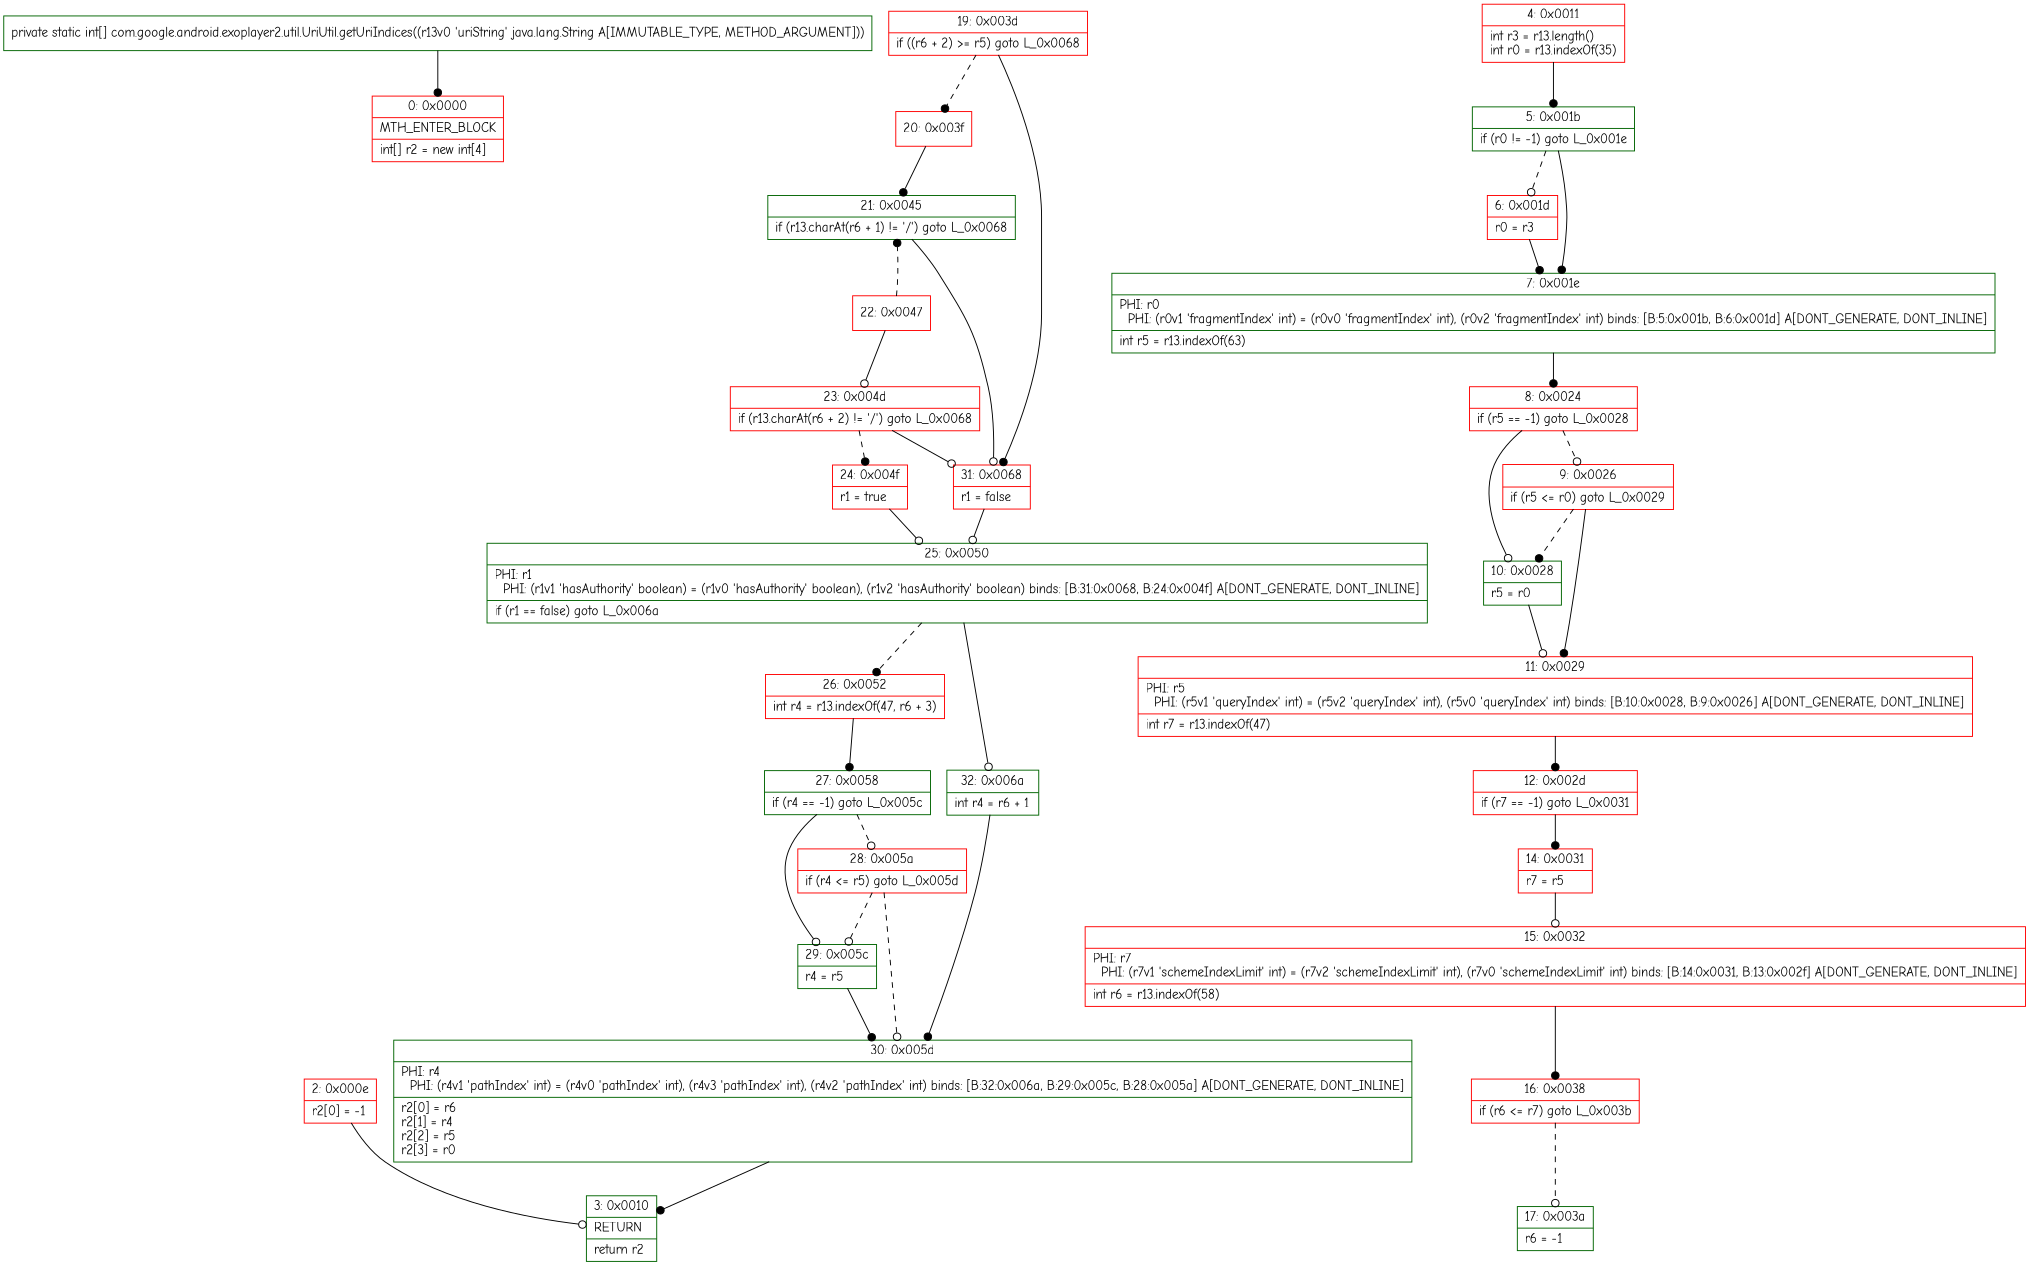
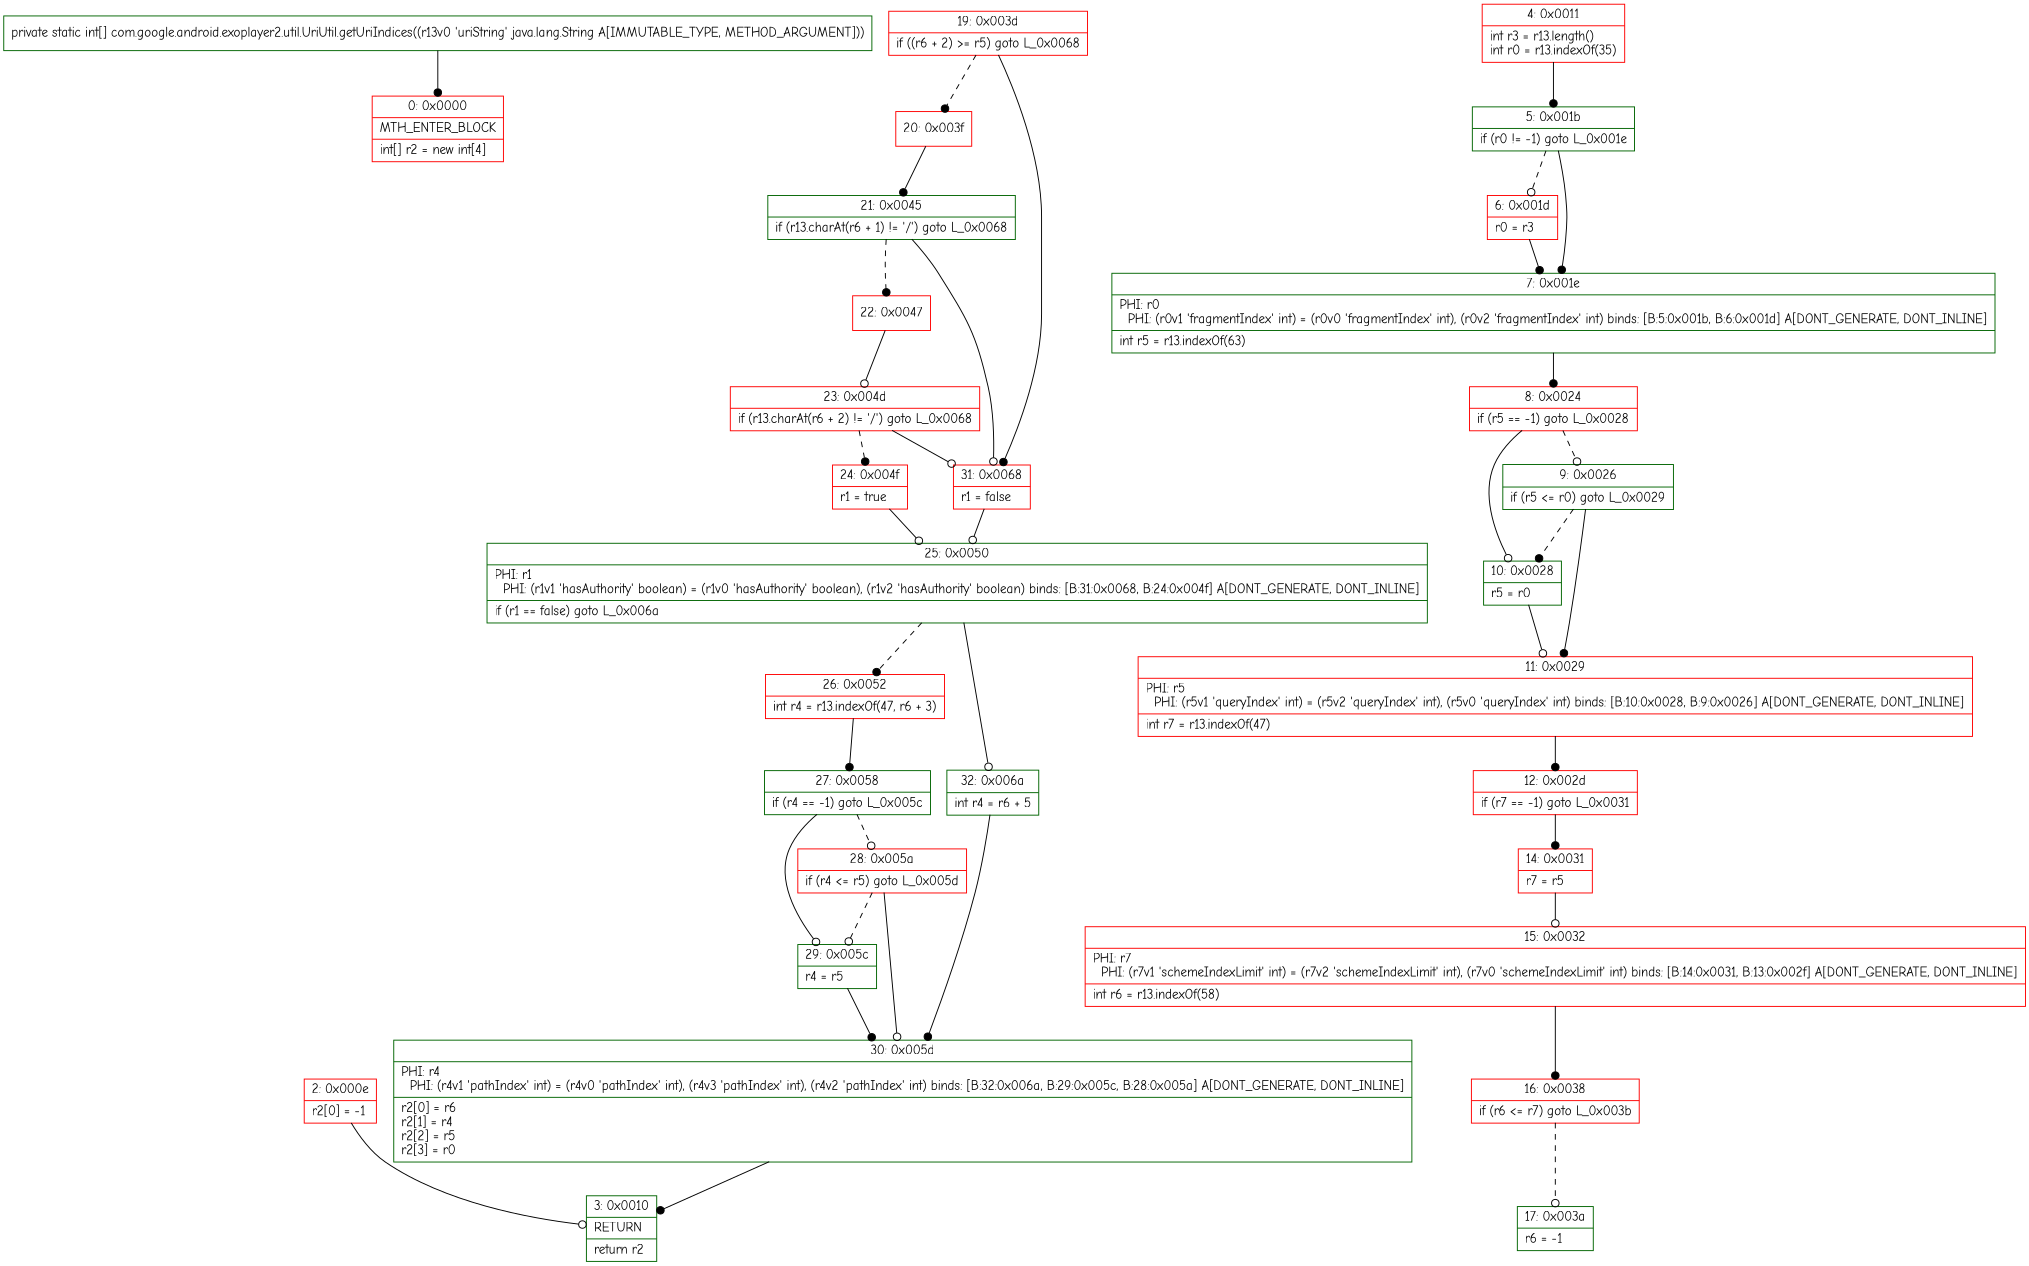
edge "22: 0x0047" -> "21: 0x0045": reversed
node "9: 0x0026": color red -> darkgreen
node "32: 0x006a": text "int r4 = r6 + 1" -> "int r4 = r6 + 5"
edge "28: 0x005a" -> "30: 0x005d": style dashed -> solid
